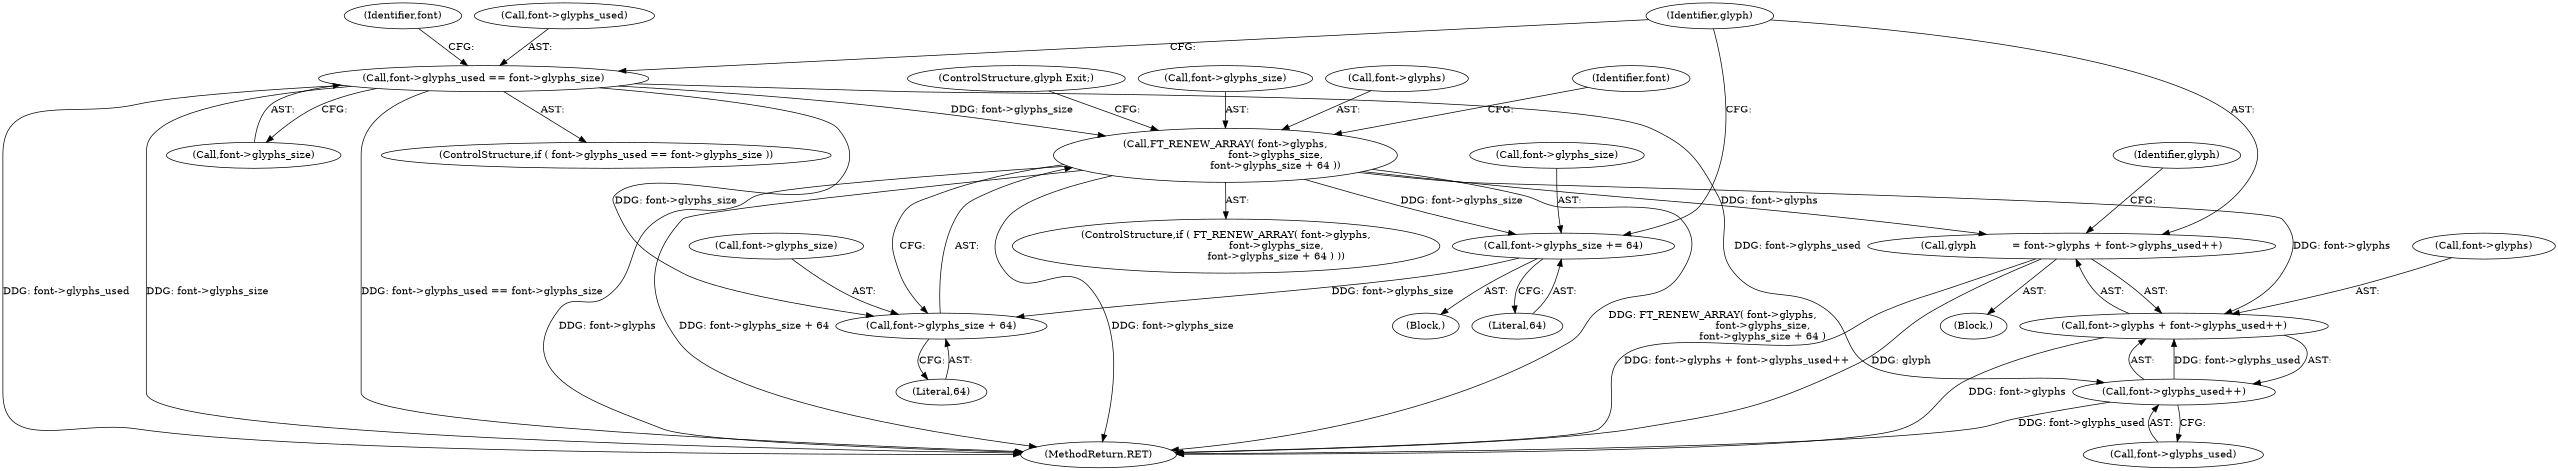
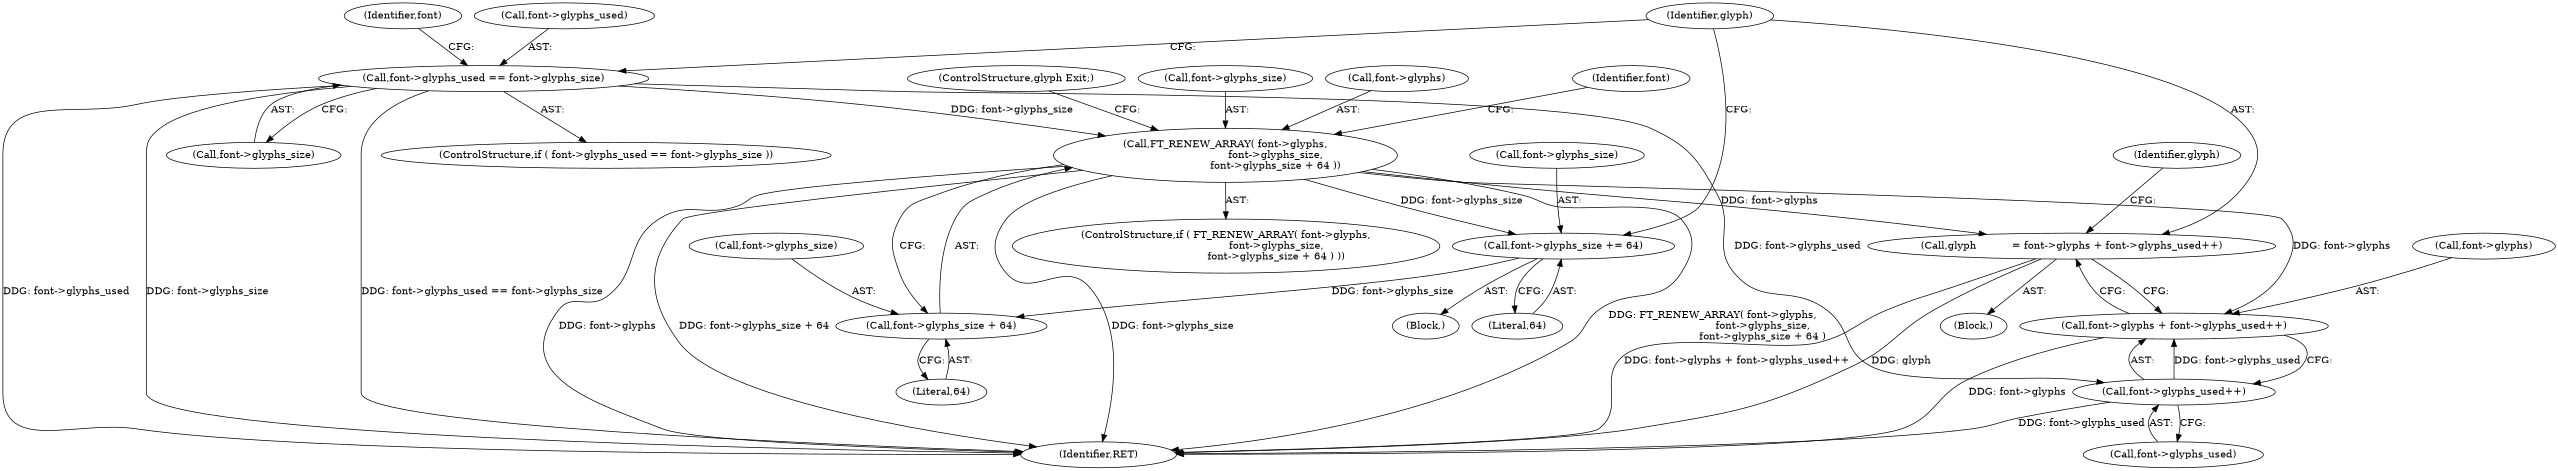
edge "(Call,font->glyphs_used == font->glyphs_size)" -> "(Call,font->glyphs_size + 64)": removed, label "DDG: font->glyphs_size"
edge "(Call,font->glyphs + font->glyphs_used++)" -> "(Call,glyph           = font->glyphs + font->glyphs_used++)": label "AST: " -> "CFG: "
edge "(Call,glyph           = font->glyphs + font->glyphs_used++)" -> "(Call,font->glyphs + font->glyphs_used++)": label "AST: " -> "CFG: "
edge "(Call,font->glyphs + font->glyphs_used++)" -> "(Call,font->glyphs_used++)": label "AST: " -> "CFG: "
node "(MethodReturn,RET)": label "(MethodReturn,RET)" -> "(Identifier,RET)"
